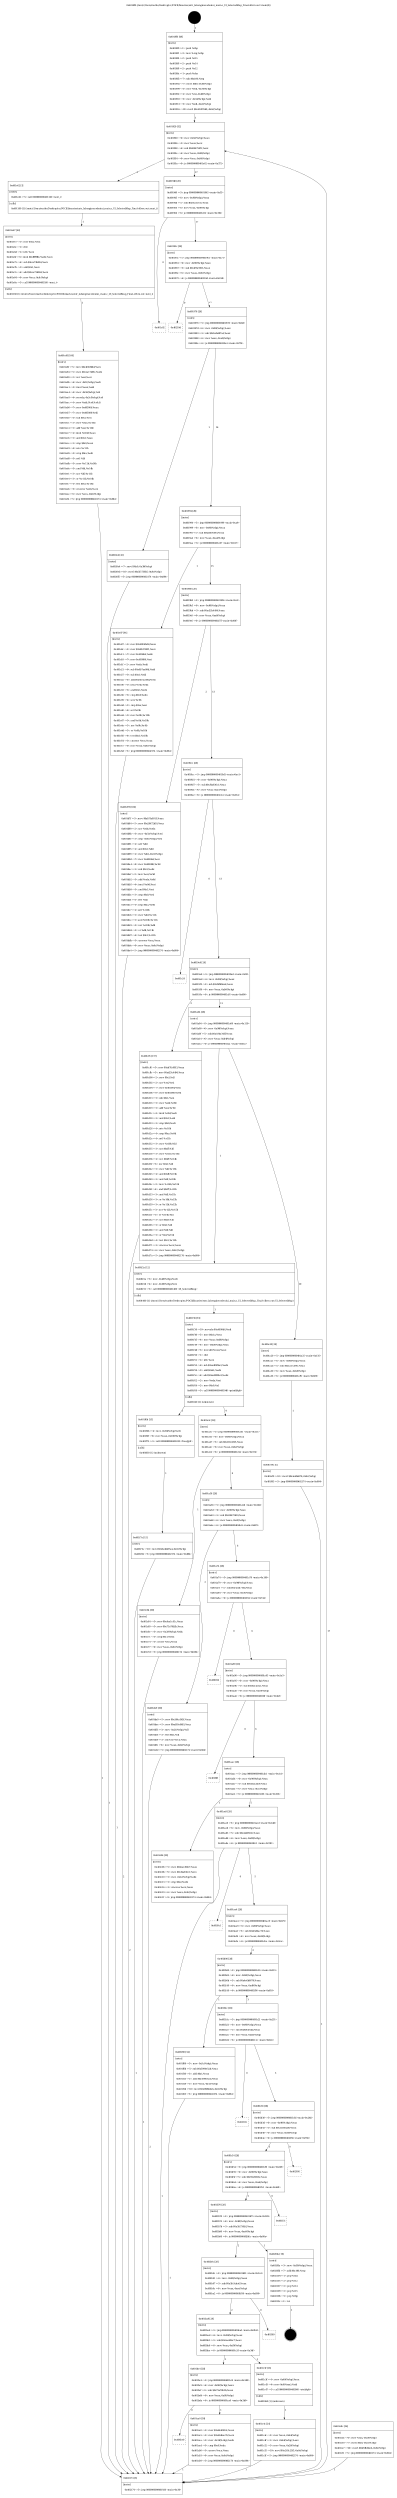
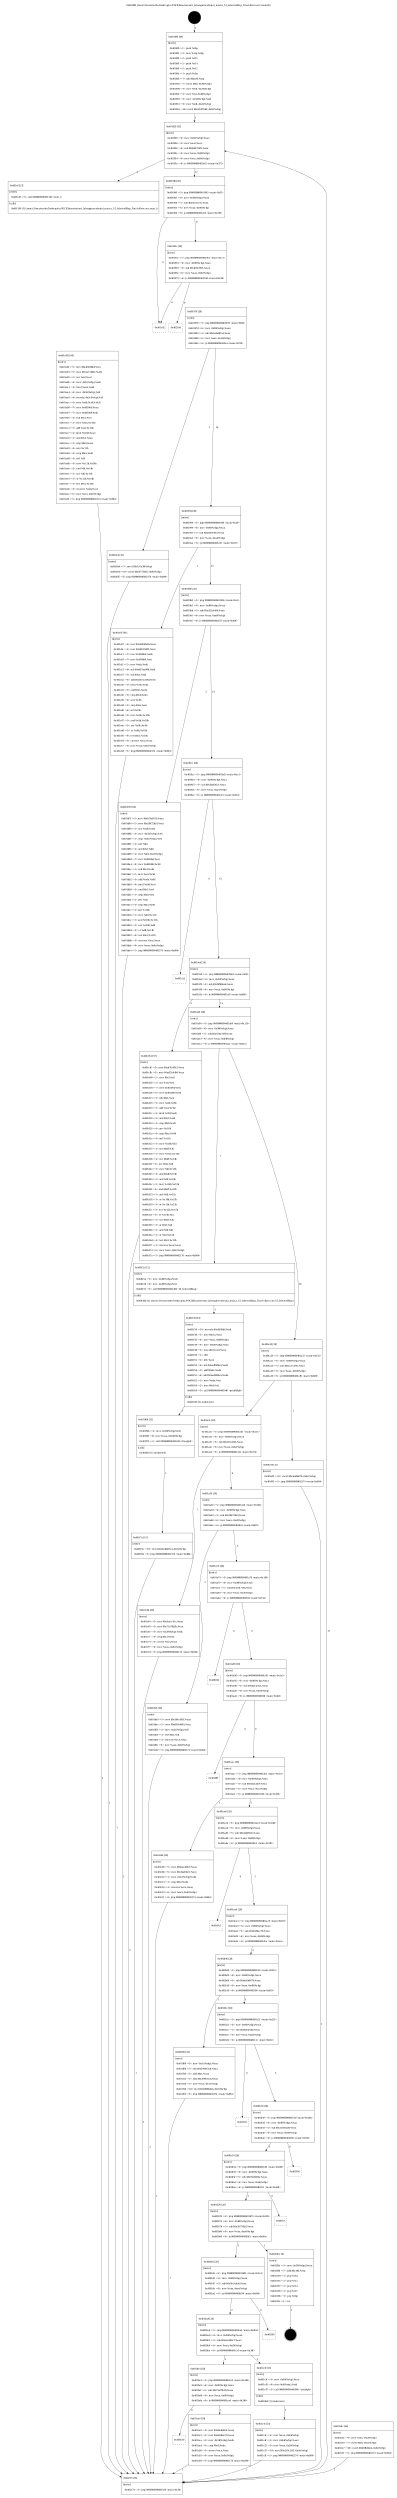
node "0x401e67 [40]": removed
edge "0x40195c [28]" -> "0x401978 [28]": now "0x40195c [28]" -> "0x401c82"
edge "0x401f36 [53]" -> "0x401a3c [28]": now "0x401a20 [28]" -> "0x401a3c [28]"
edge "0x401b1c [28]" -> "0x401b00 [28]": reversed
edge "0x401ac8 [28]" -> "0x402174 [5]": now "0x401c06 [30]" -> "0x402174 [5]"
